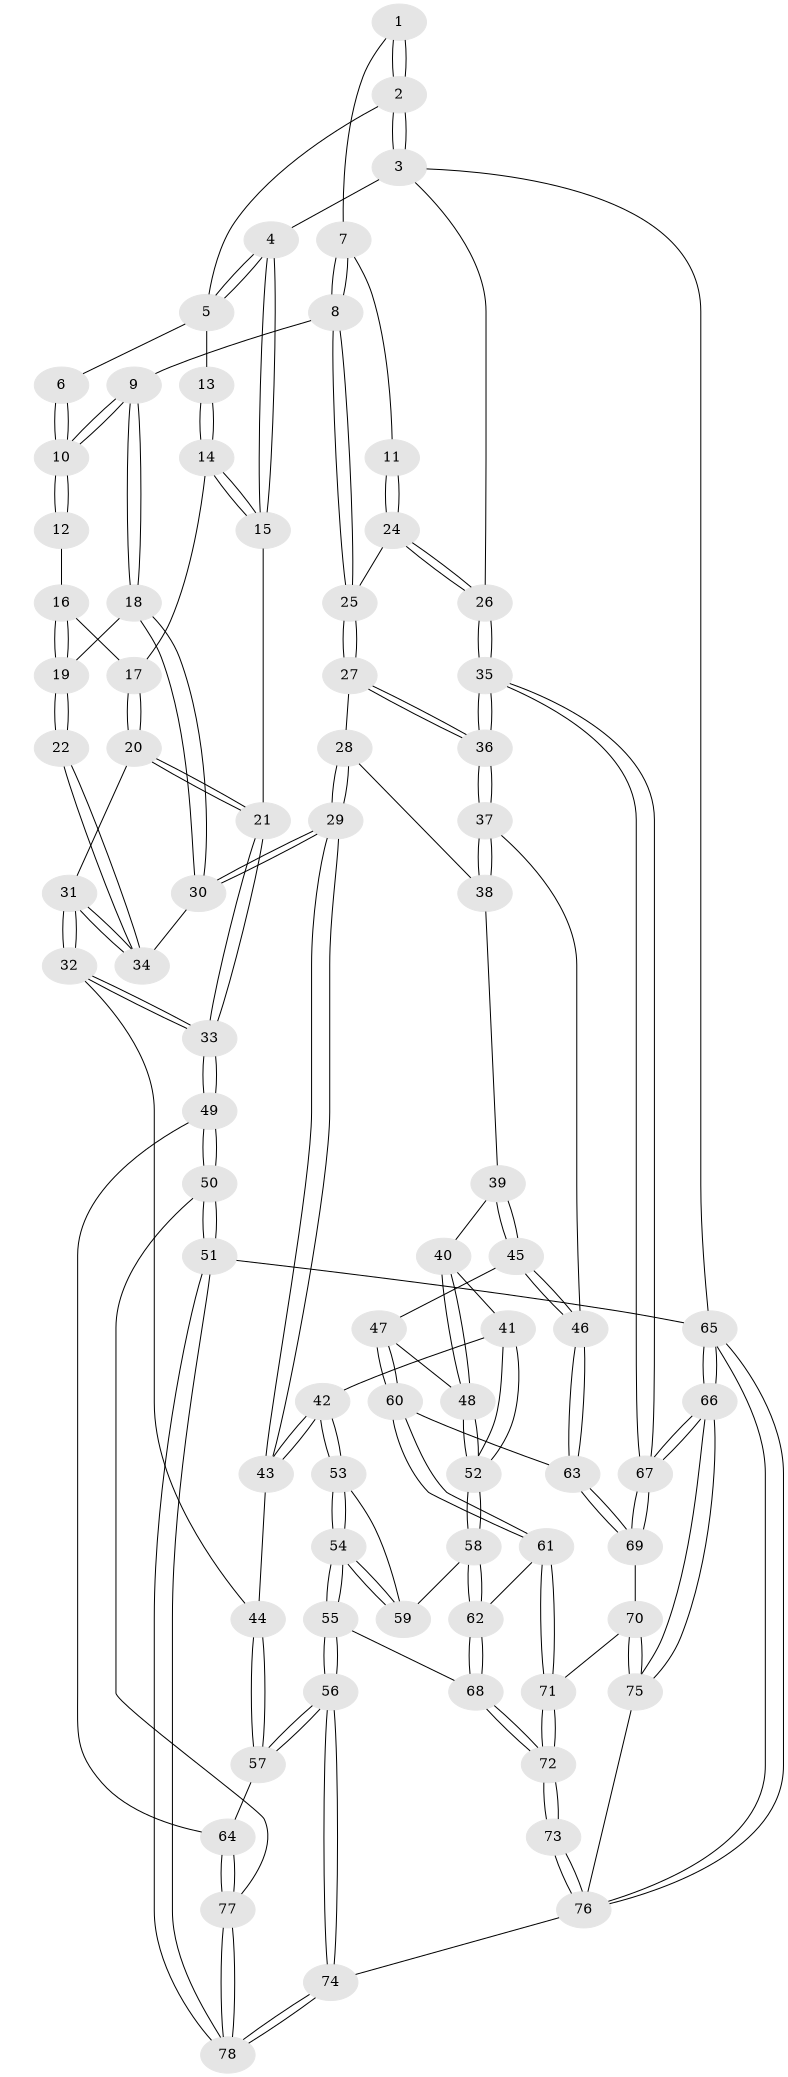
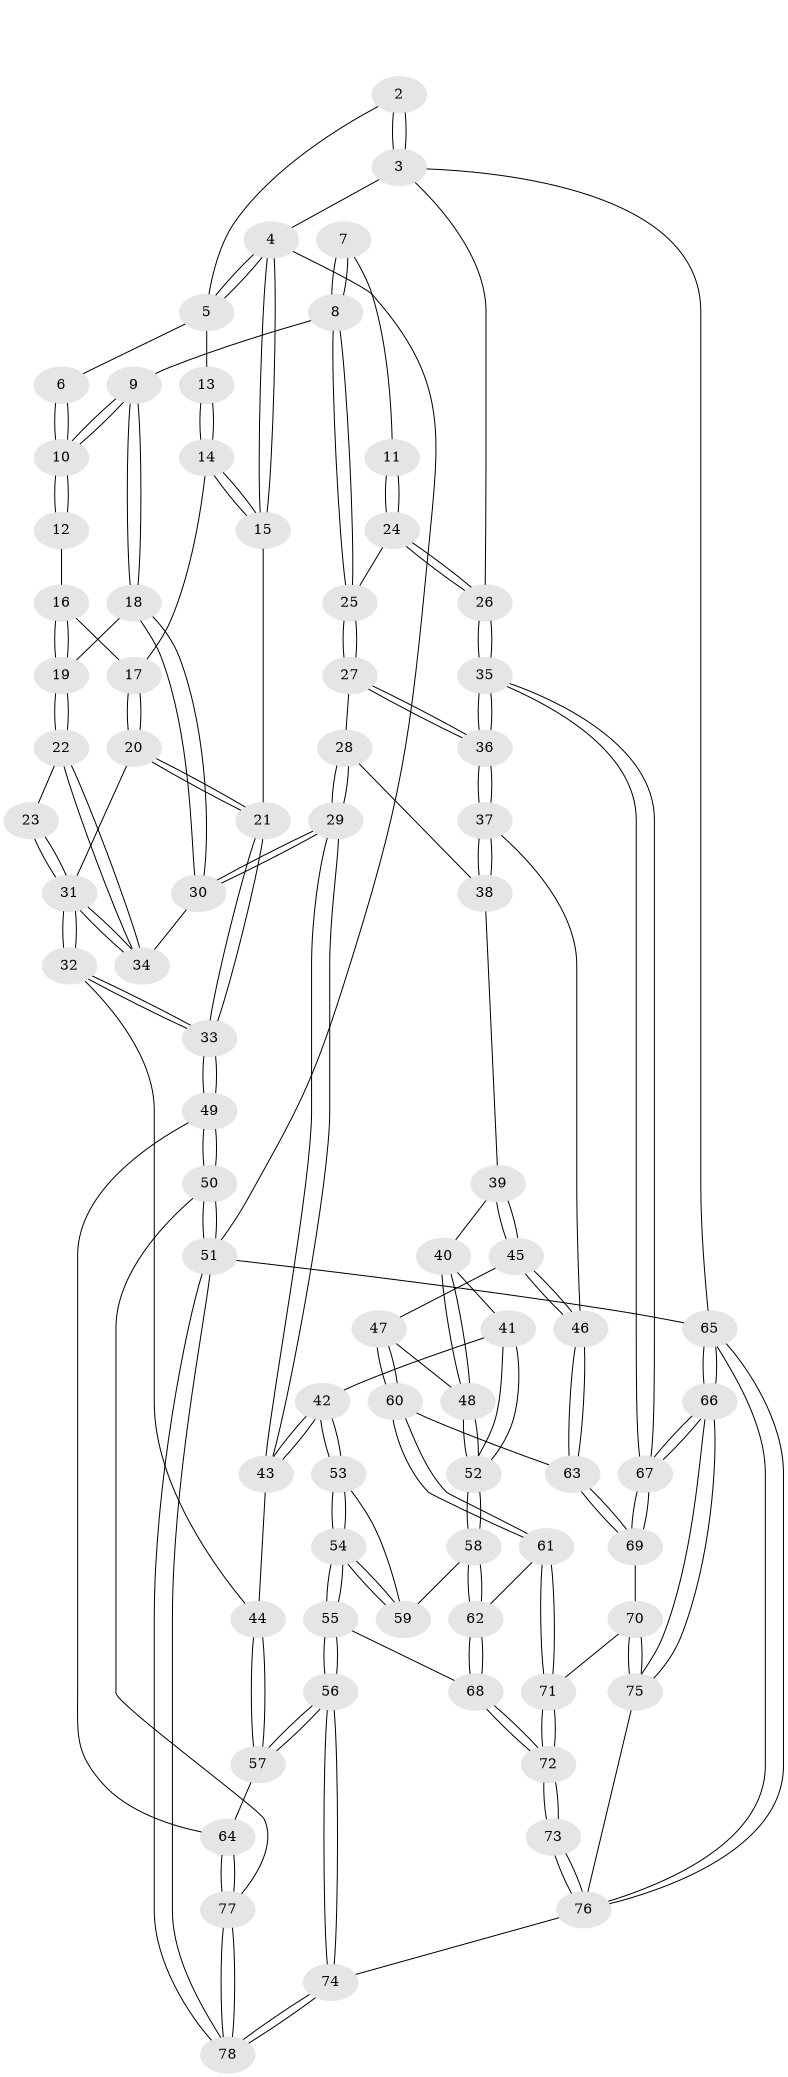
node "1": removed
edge "4" -- "51": added
node "23": added
